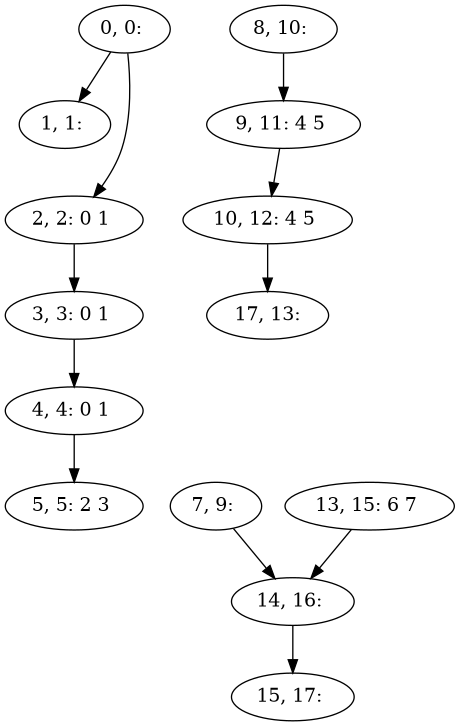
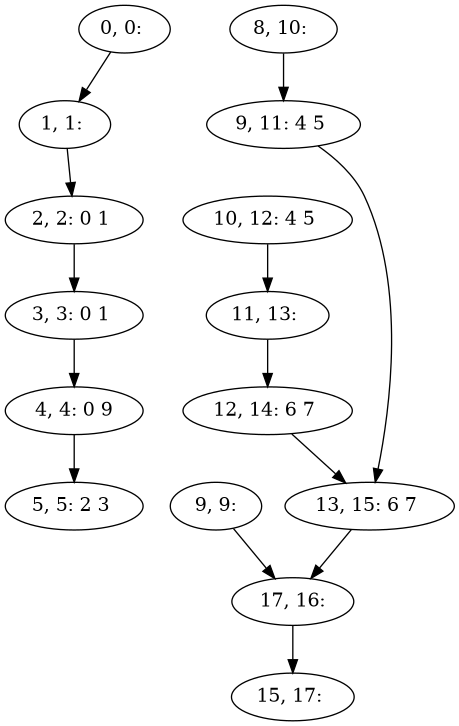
edge "0, 0:" -> "2, 2: 0 1": now "1, 1:" -> "2, 2: 0 1"
edge "9, 11: 4 5" -> "10, 12: 4 5": now "9, 11: 4 5" -> "13, 15: 6 7"
node "17, 13:": label "17, 13:" -> "11, 13:"
node "4, 4: 0 1": label "4, 4: 0 1" -> "4, 4: 0 9"
node "12, 14: 6 7": added
node "7, 9:": label "7, 9:" -> "9, 9:"
node "14, 16:": label "14, 16:" -> "17, 16:"
